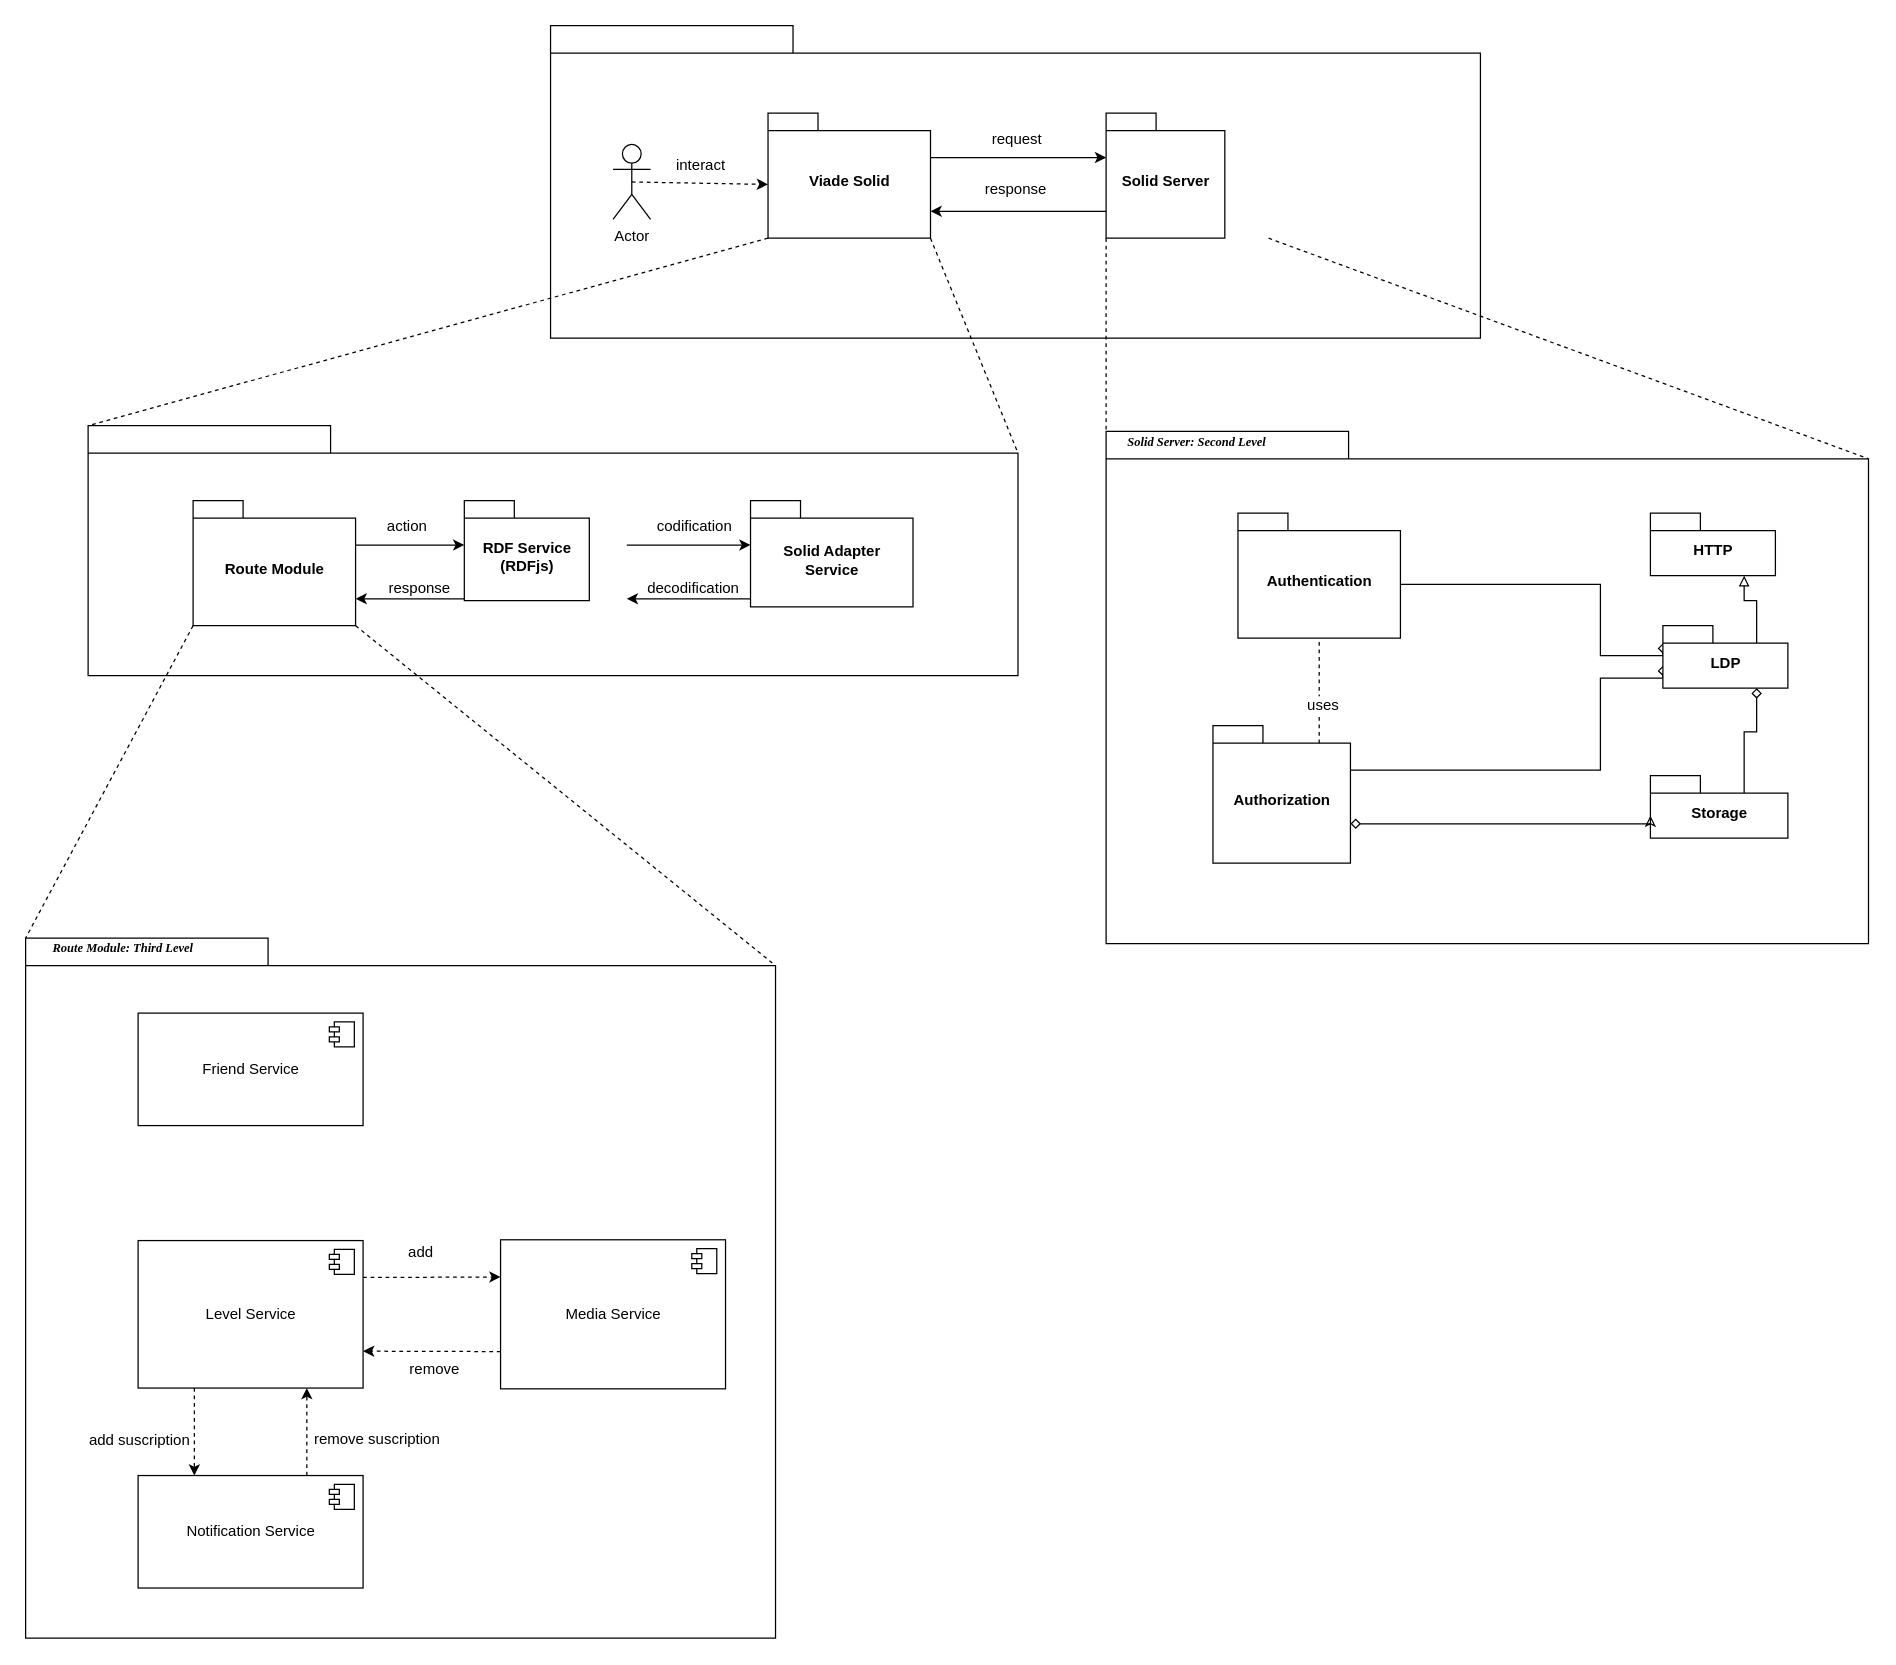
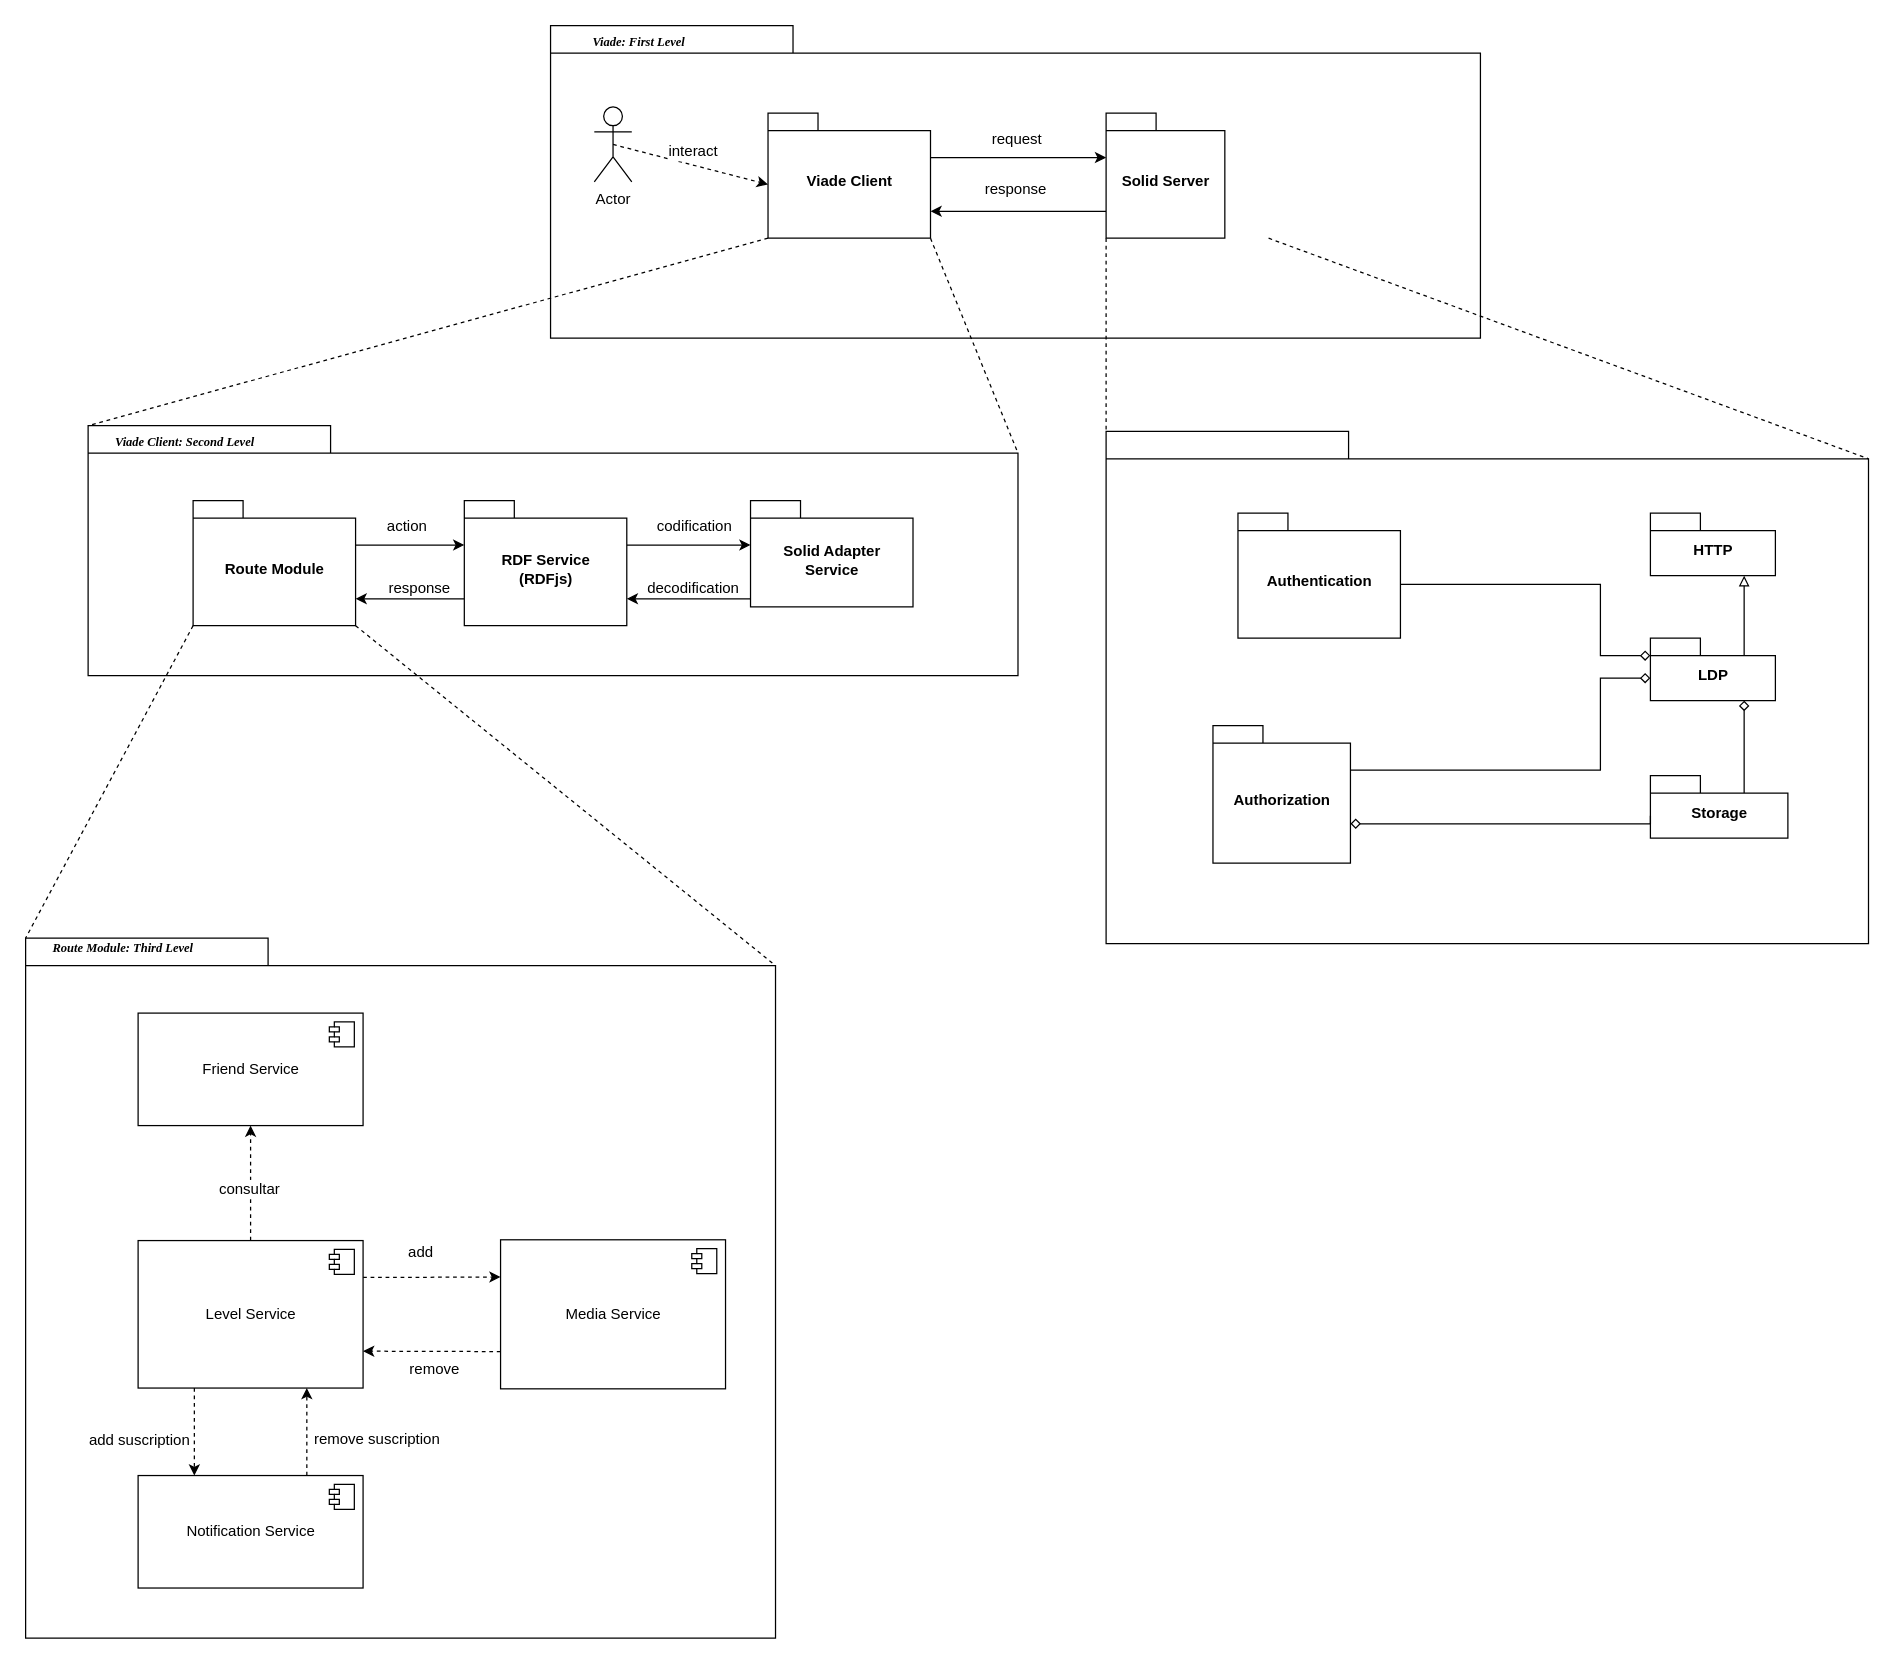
node "Viade: First Level": added
node "Actor": moved (632, 182) -> (613, 144)
node "Viade Solid": label "Viade Solid" -> "Viade Client"
node "Viade Client: Second Level": added
node "Solid Server: Second Level": removed
node "RDF Service (RDFjs)": size 125x100 -> 163x125
node "LDP": moved (1726, 657) -> (1713, 669)
edge "Authentication" -- "Authorization": removed, label "uses"
edge "Authorization" -- "Storage": arrowhead classic -> none
edge "Level Service" -> "Friend Service": added, label "consultar"
